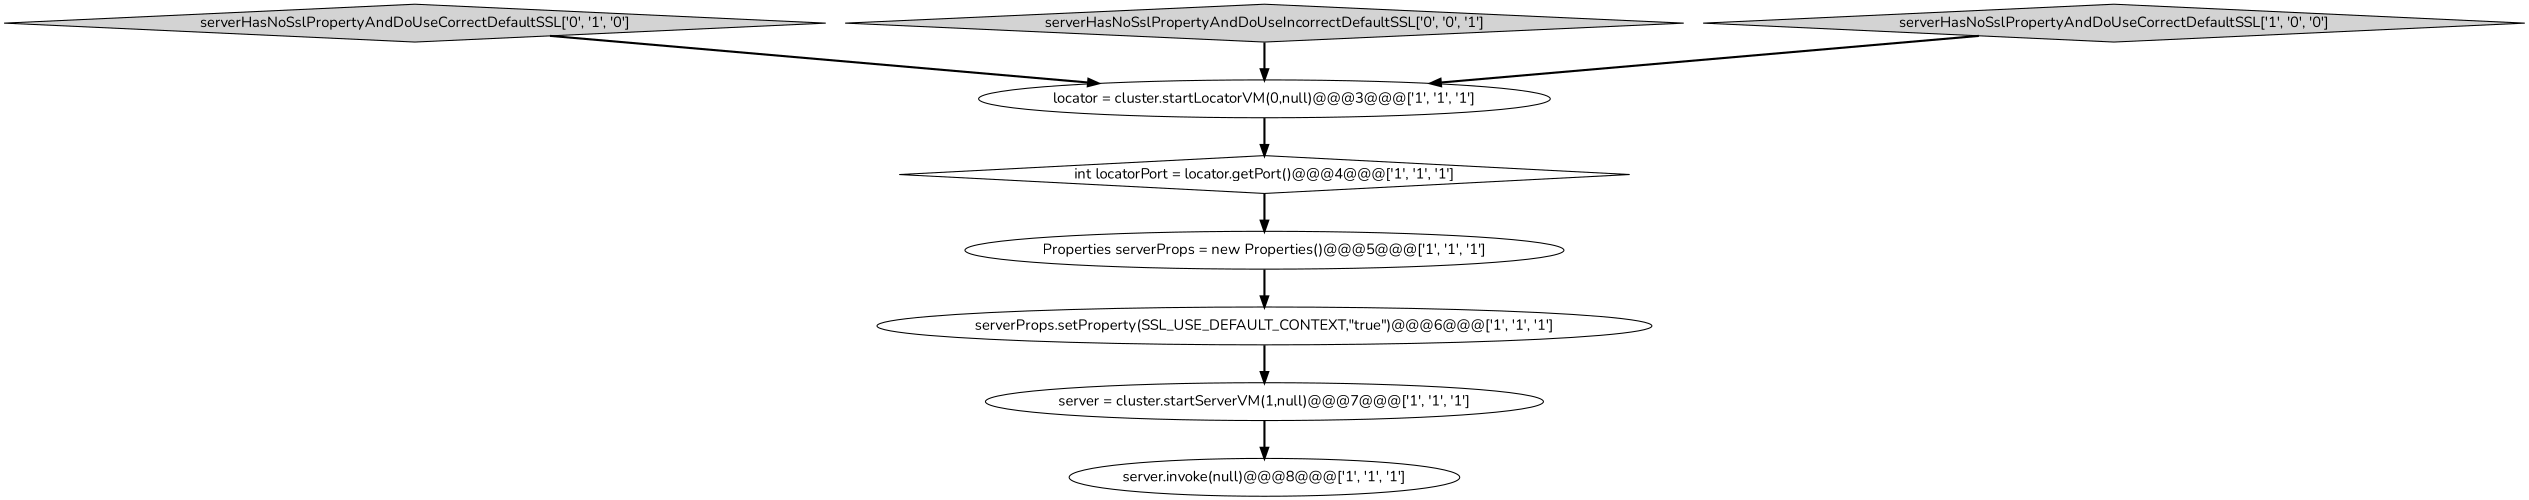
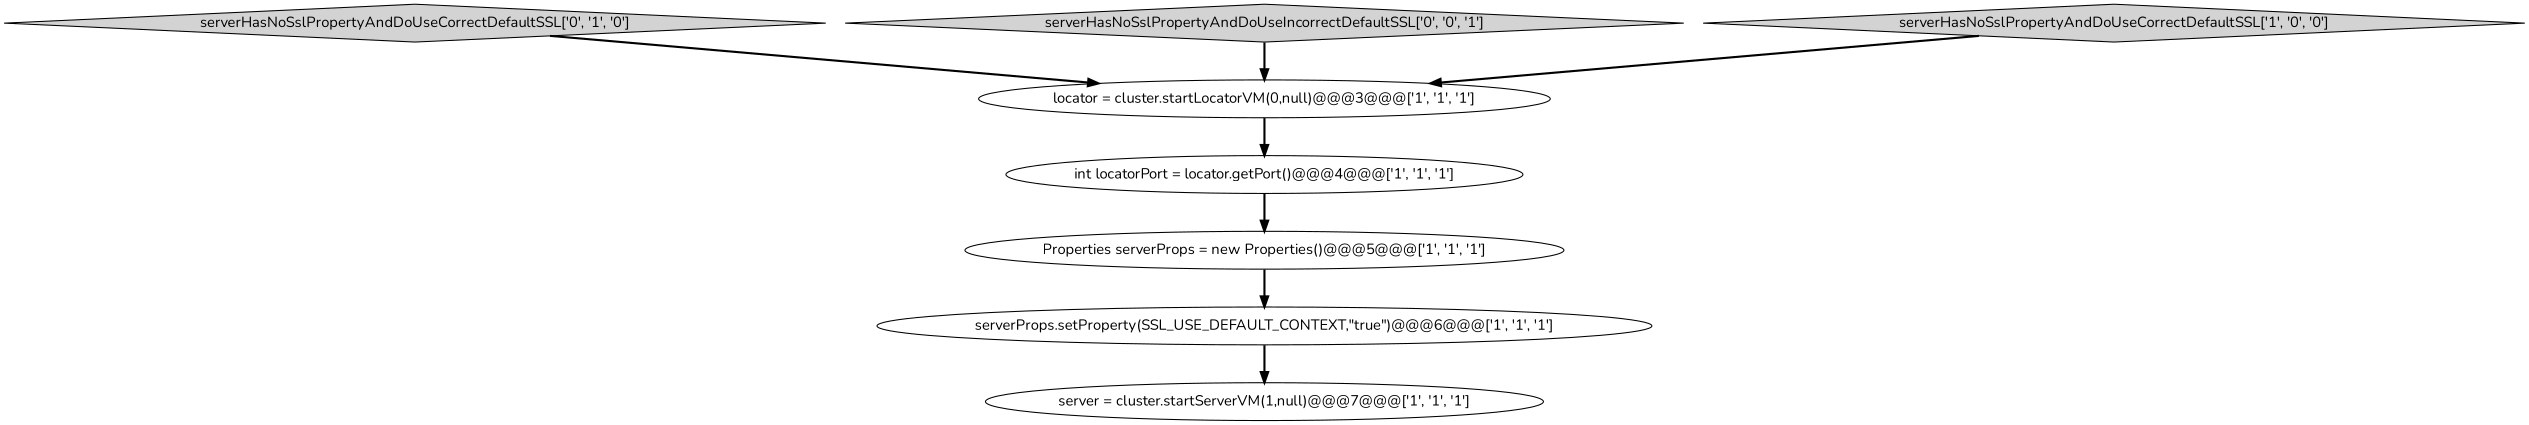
node "int locatorPort = locator.getPort()@@@4@@@['1', '1', '1']": shape diamond -> ellipse
node "server.invoke(null)@@@8@@@['1', '1', '1']": removed
